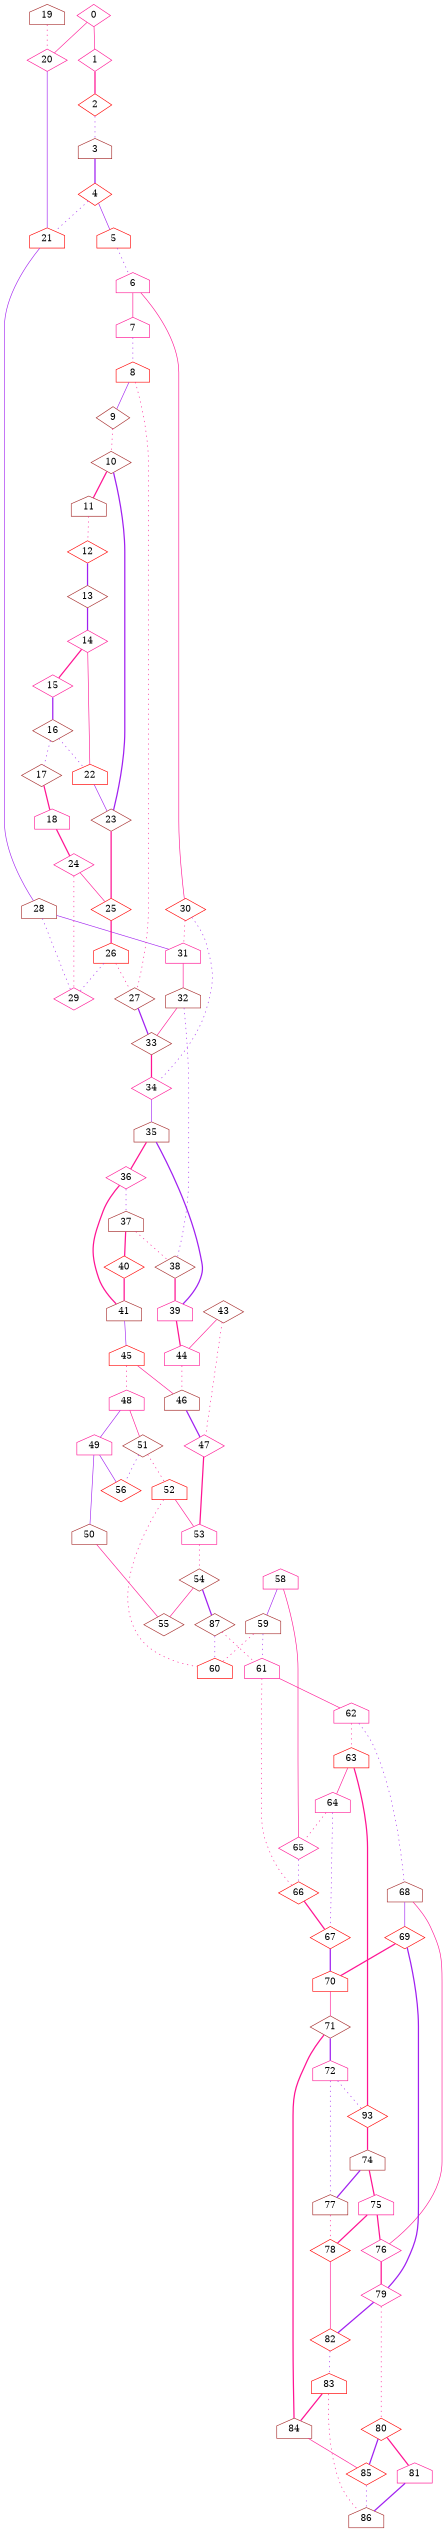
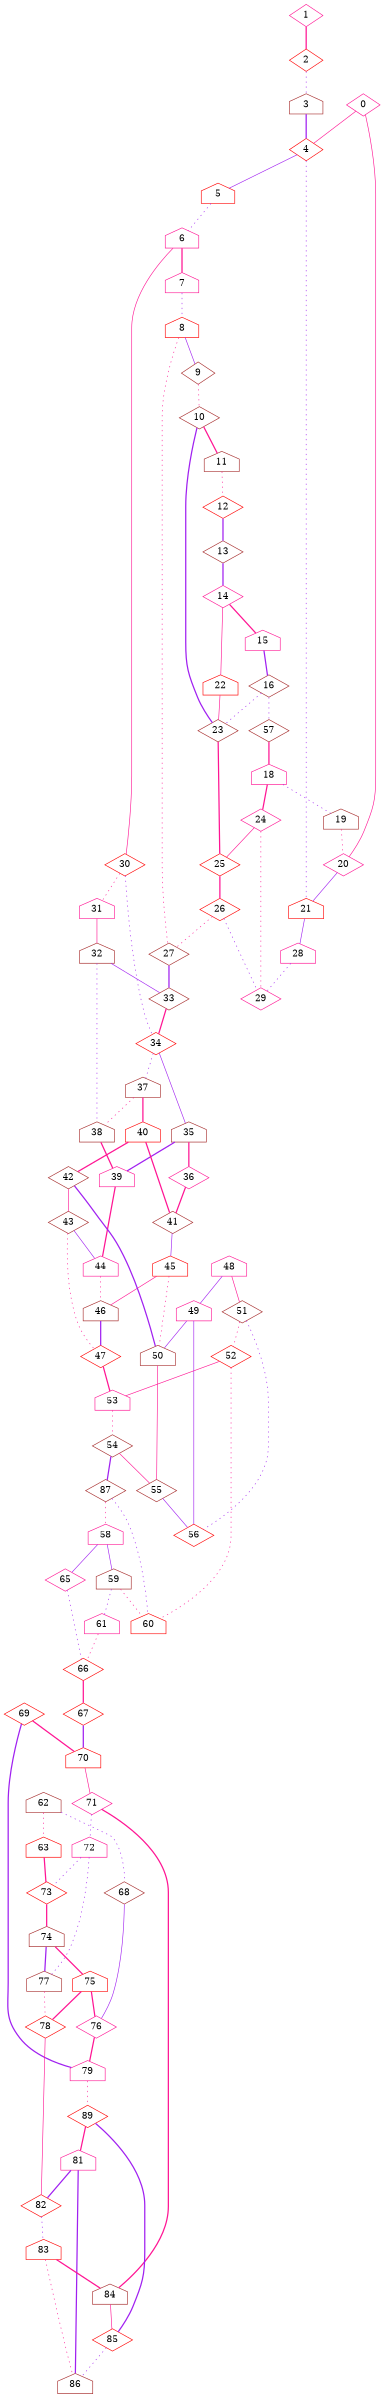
edge "0" -- "1": now "0" -- "4"
edge "6" -- "7": style solid -> bold
node "15": shape diamond -> house
edge "16" -- "22": now "16" -- "23"
node "17": label "17" -> "57"
edge "22" -- "23": color purple -> deeppink
edge "18" -- "19": added
node "28": color brown -> deeppink
edge "28" -- "31": removed
node "26": shape house -> diamond
edge "32" -- "33": color deeppink -> purple
node "34": color deeppink -> red
node "42": added
edge "36" -- "37": now "34" -- "37"
node "40": shape diamond -> house
node "38": shape diamond -> house
node "41": shape house -> diamond
edge "43" -- "44": color deeppink -> purple
edge "45" -- "48": now "45" -- "50"
node "47": color deeppink -> red
node "52": shape house -> diamond
edge "55" -- "56": added
edge "87" -- "61": now "87" -- "58"
edge "61" -- "62": removed
edge "58" -- "65": color deeppink -> purple
node "62": color deeppink -> brown
node "64": removed
node "68": shape house -> diamond
edge "68" -- "69": removed
node "71": color brown -> deeppink
edge "71" -- "72": style bold -> dotted
edge "68" -- "76": color deeppink -> purple
node "93": label "93" -> "73"
node "75": color deeppink -> red
node "79": shape diamond -> house
edge "79" -- "82": now "81" -- "82"
node "80": label "80" -> "89"
